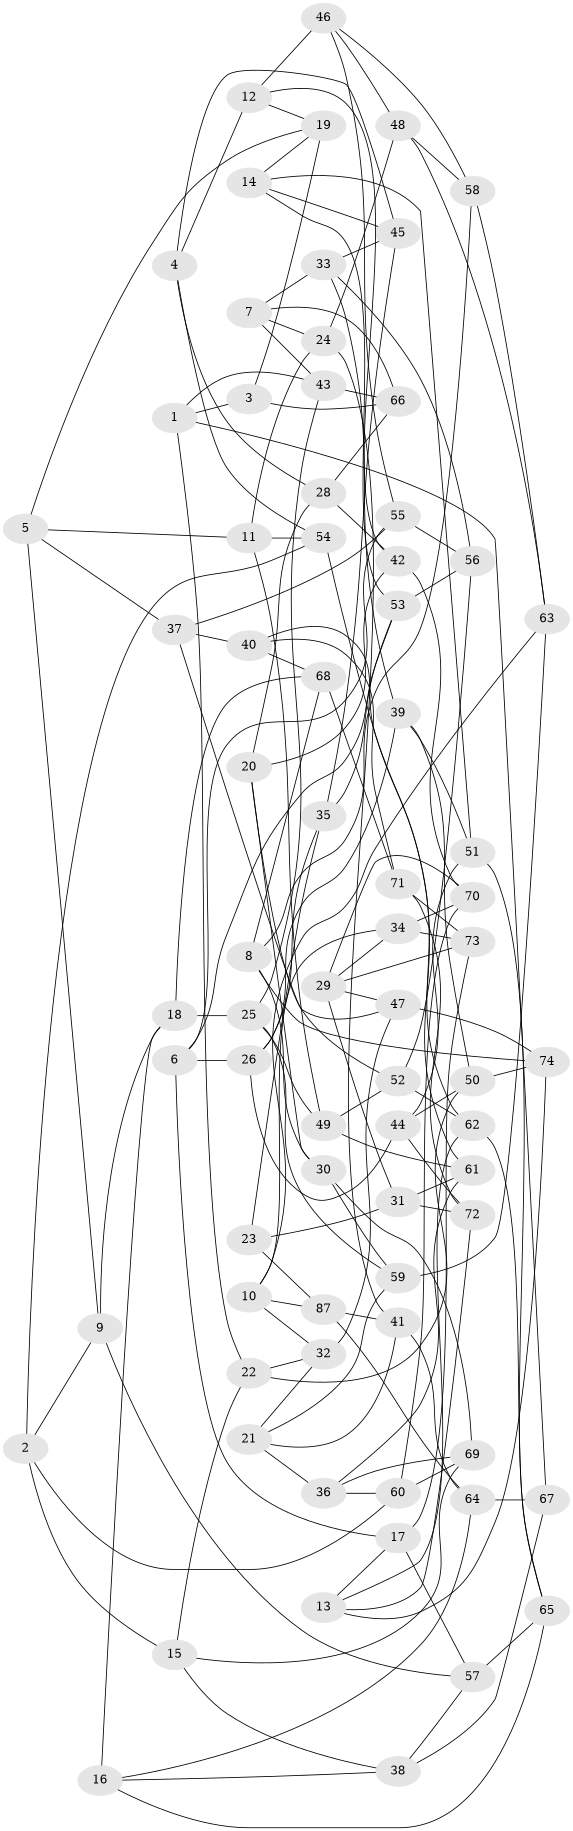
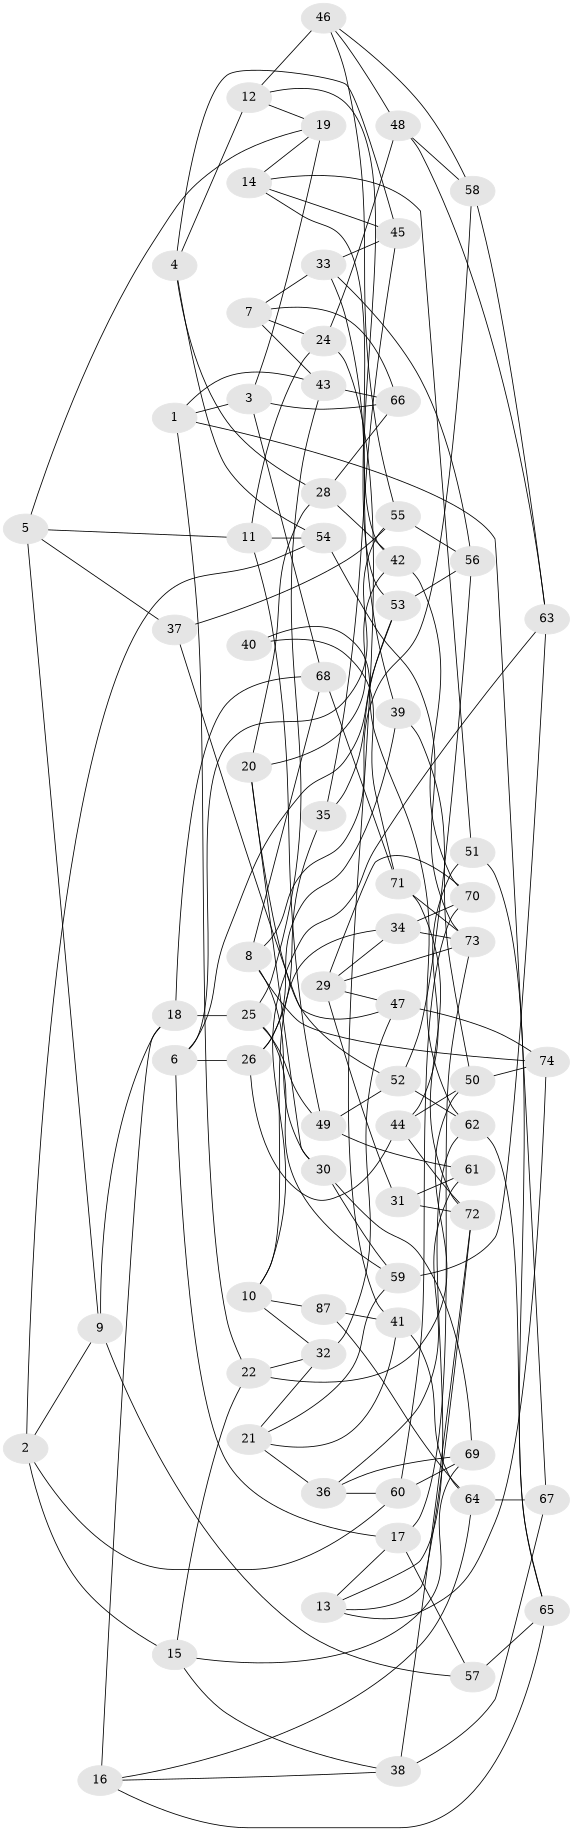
edge "37" -- "40": removed
edge "40" -- "68": now "3" -- "68"
edge "39" -- "51": removed
edge "54" -- "61": now "54" -- "73"
node "23": removed
edge "57" -- "38": now "72" -- "38"
